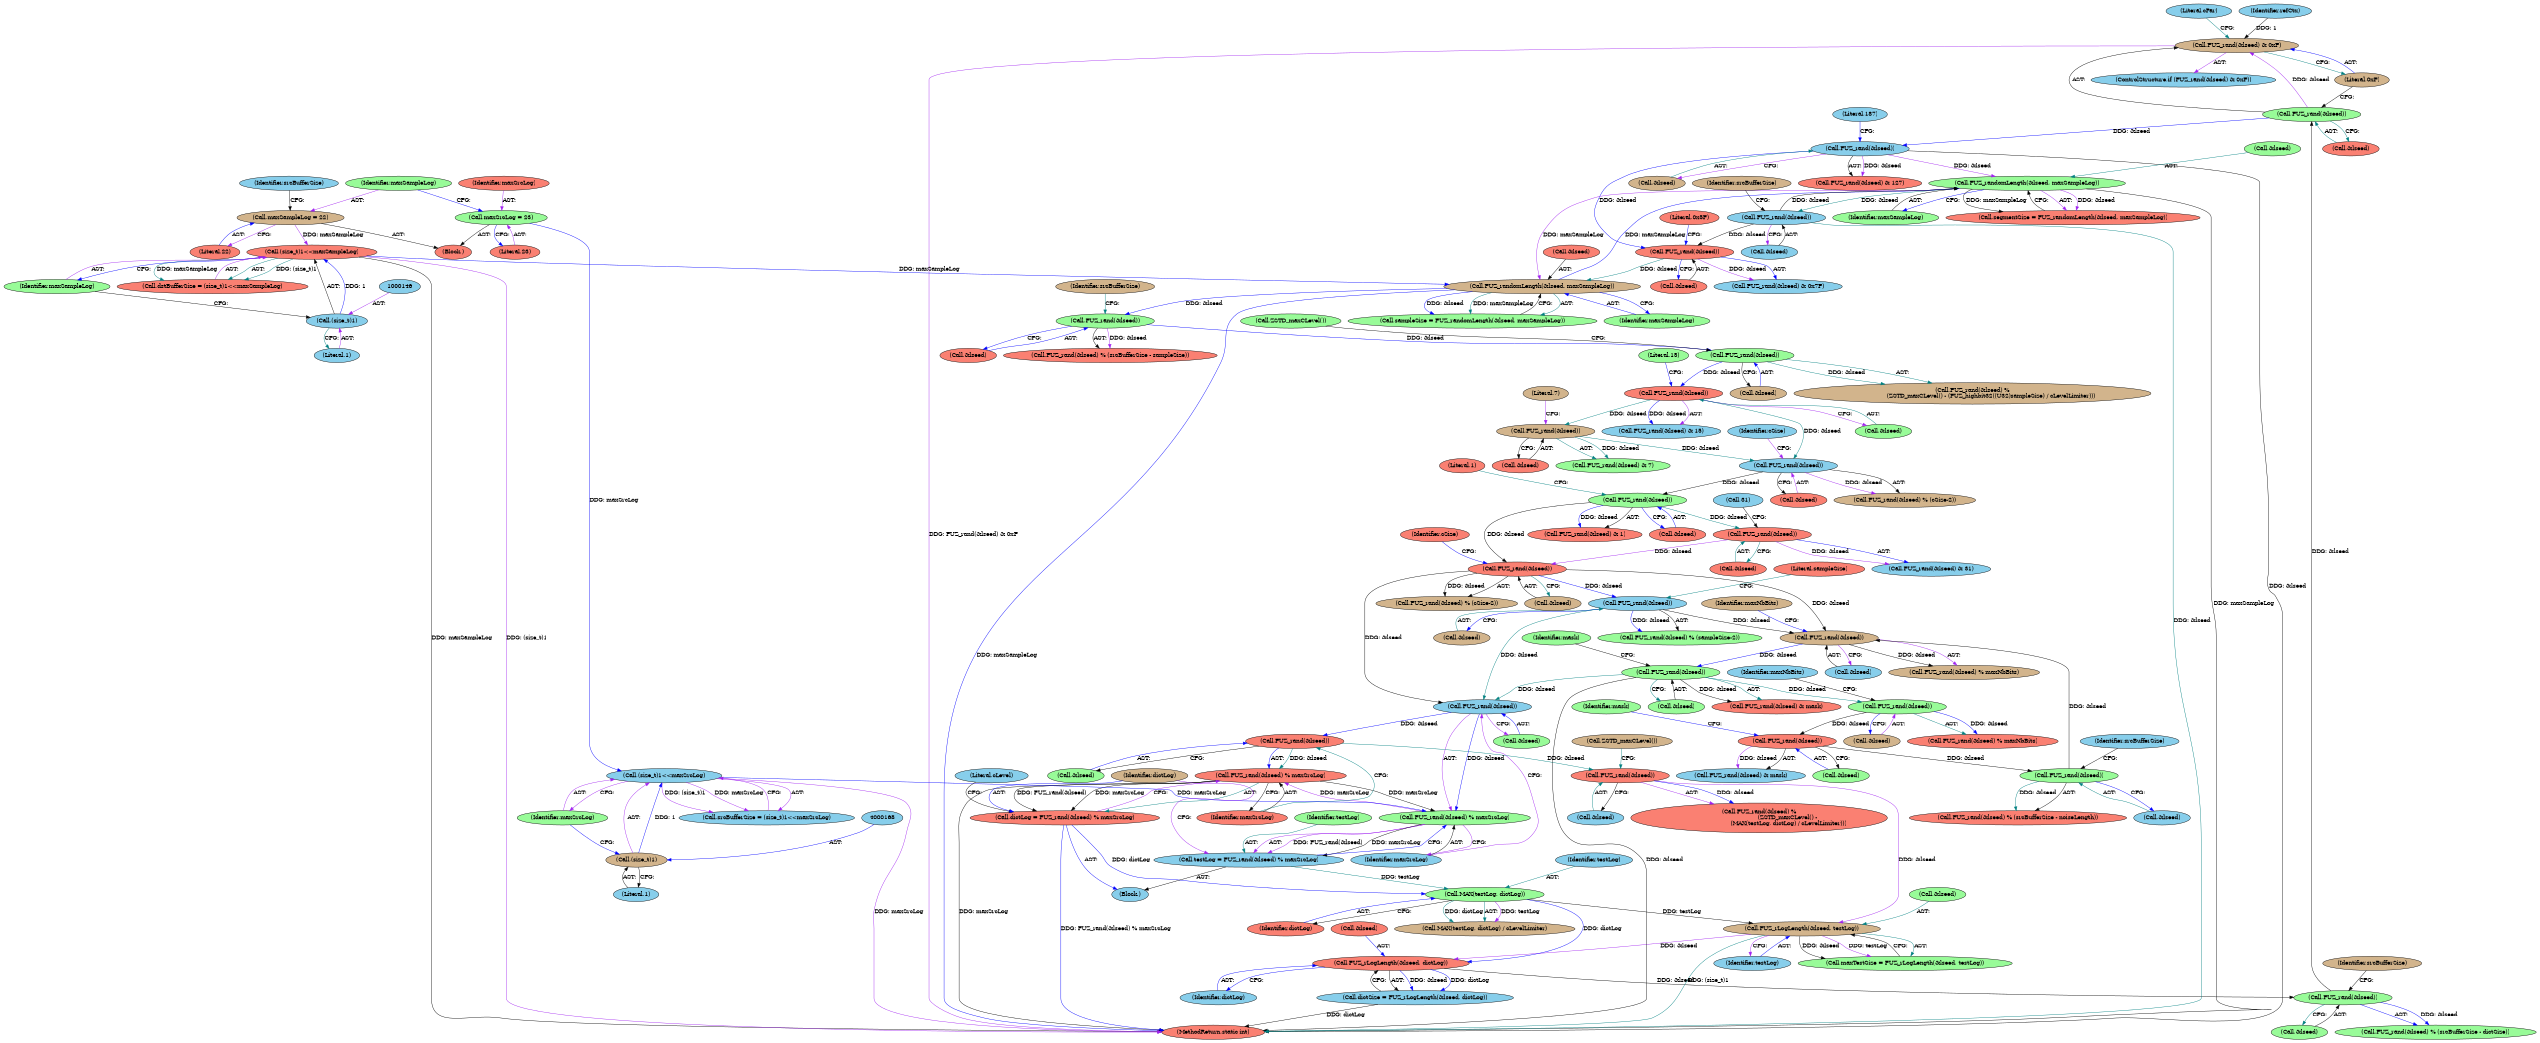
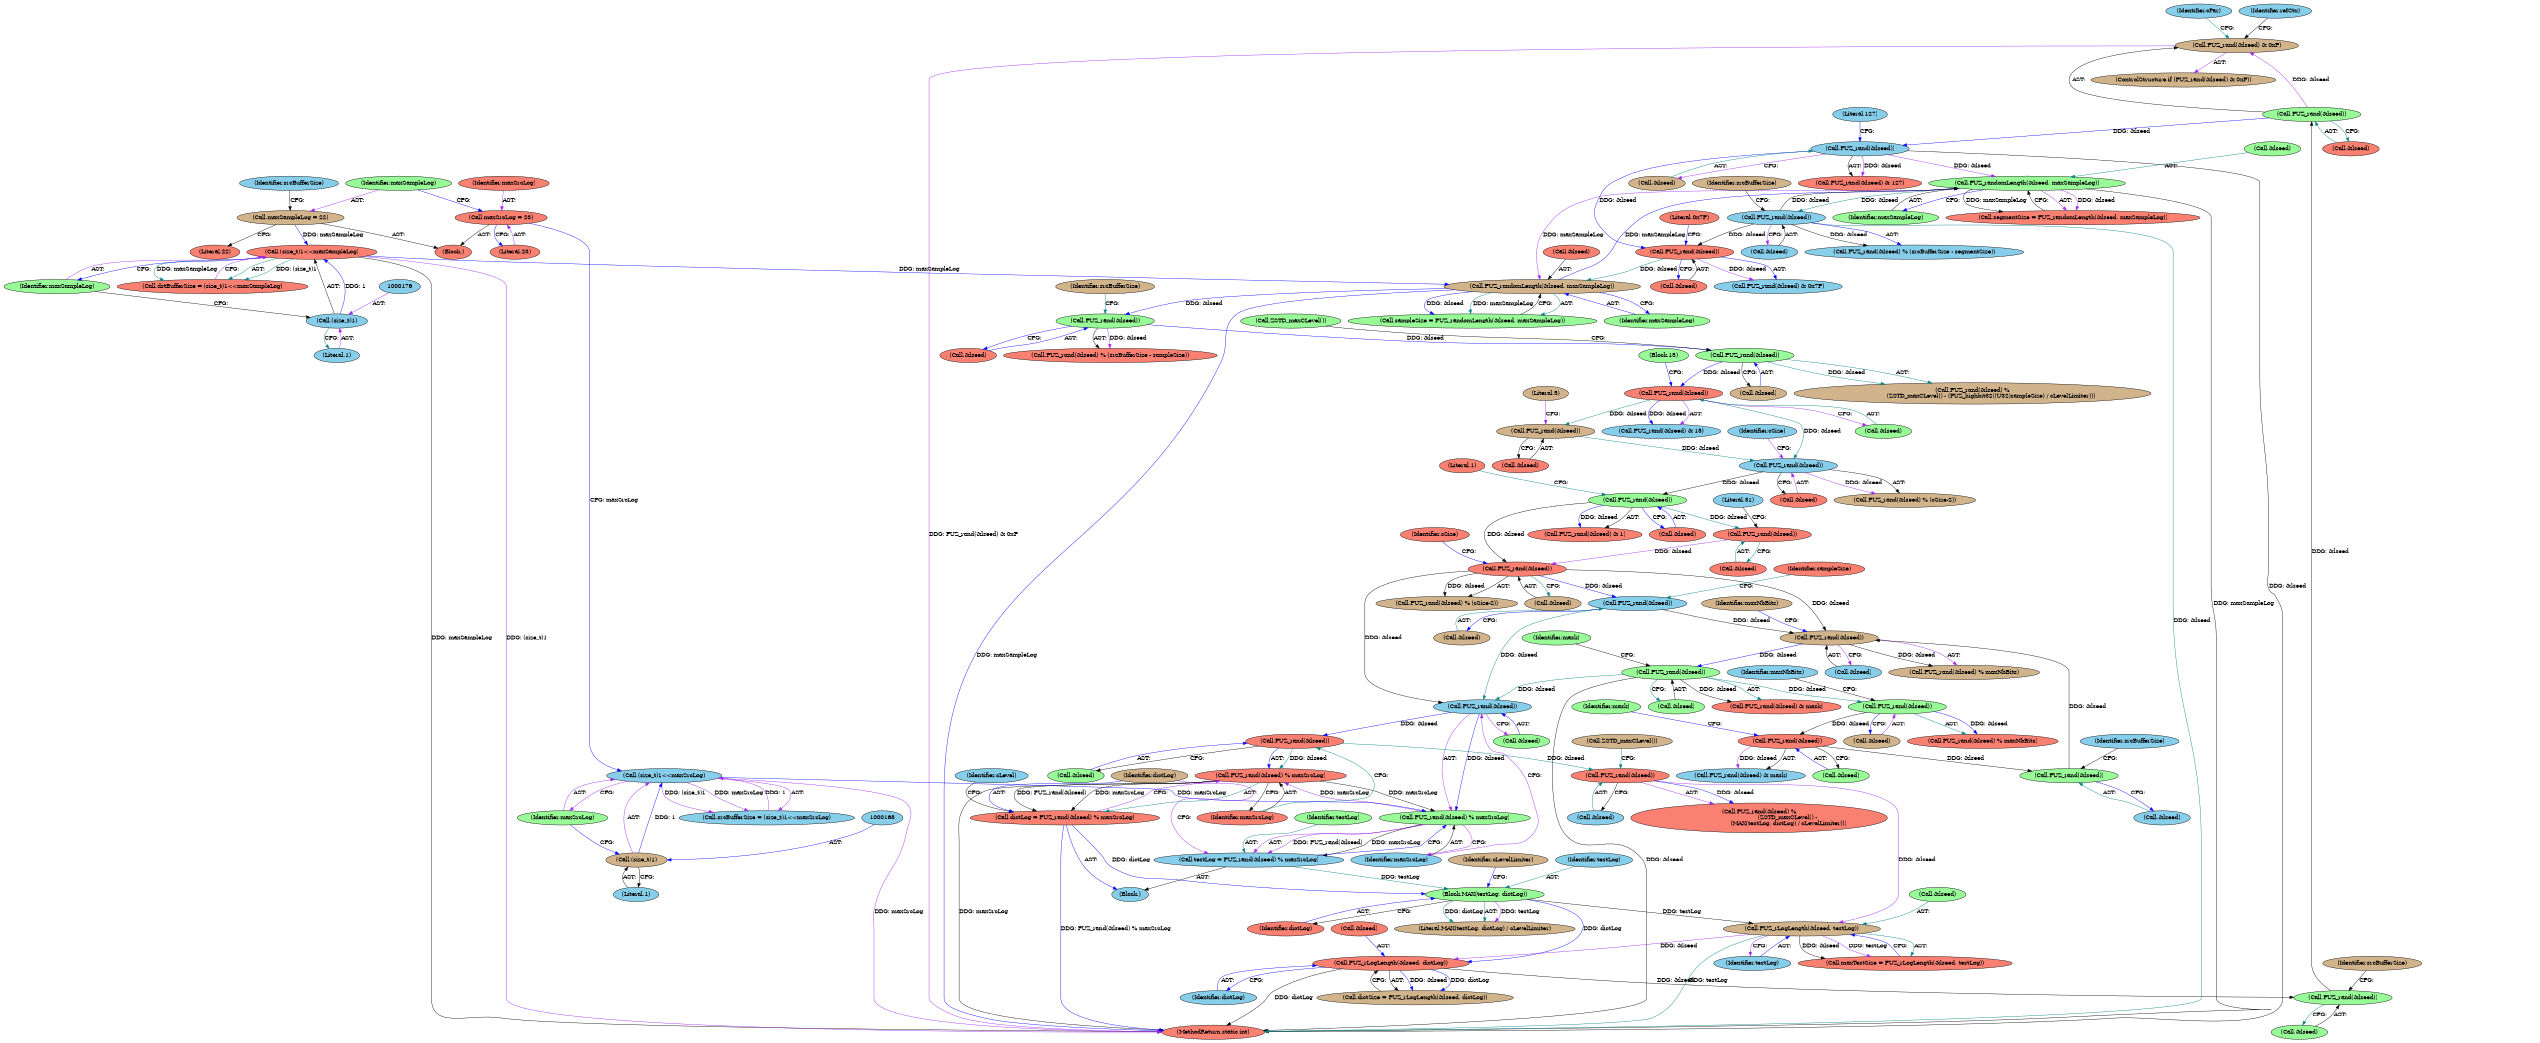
node "(Literal,cPar)": label "(Literal,cPar)" -> "(Identifier,cPar)"
edge "(Identifier,refCtx)" -> "(Call,FUZ_rand(&lseed) & 0xF)": label "DDG: 1" -> "CFG: "
node "(ControlStructure,if (FUZ_rand(&lseed) & 0xF))": fillcolor skyblue -> tan
node "(Literal,0xF)": removed
node "(Literal,187)": label "(Literal,187)" -> "(Literal,127)"
node "(Call,maxSrcLog = 23)": fillcolor palegreen -> salmon
node "(Literal,0x5F)": label "(Literal,0x5F)" -> "(Literal,0x7F)"
edge "(Literal,22)" -> "(Call,maxSampleLog = 22)": removed, label "AST:"
edge "(Call,maxSampleLog = 22)" -> "(Call,(size_t)1<<maxSampleLog)": color purple -> blue
edge "(Call,maxSampleLog = 22)" -> "(Literal,22)": color purple -> black
node "(Call,FUZ_rand(&lseed) % (srcBufferSize - segmentSize))": added
edge "(Call,dstBufferSize = (size_t)1<<maxSampleLog)" -> "(Call,(size_t)1<<maxSampleLog)": label "AST: " -> "CFG: "
node "1000146": label "1000146" -> "1000176"
node "(Literal,15)": label "(Literal,15)" -> "(Block,15)"
node "(Literal,7)": label "(Literal,7)" -> "(Literal,5)"
node "(Call,FUZ_rand(&lseed) & 7)": removed
edge "(Call,maxSrcLog = 23)" -> "(Call,(size_t)1<<maxSrcLog)": label "DDG: maxSrcLog" -> "CFG: maxSrcLog"
node "(Call,31)": label "(Call,31)" -> "(Literal,31)"
node "(Literal,sampleSize)": label "(Literal,sampleSize)" -> "(Identifier,sampleSize)"
node "(Call,FUZ_rand(&lseed) & 31)": removed
node "(Call,FUZ_rand(&lseed) % (sampleSize-2))": removed
node "(Literal,cLevel)": label "(Literal,cLevel)" -> "(Identifier,cLevel)"
edge "(Call,srcBufferSize = (size_t)1<<maxSrcLog)" -> "(Call,(size_t)1<<maxSrcLog)": label "CFG: " -> "DDG: 1"
node "4000168": label "4000168" -> "1000168"
node "(Call,FUZ_rand(&lseed) % (srcBufferSize - noiseLength))": removed
node "(Identifier,cLevelLimiter)": added
node "(Call,MAX(testLog, dictLog))": label "(Call,MAX(testLog, dictLog))" -> "(Block,MAX(testLog, dictLog))"
node "(Call,MAX(testLog, dictLog) / cLevelLimiter)": label "(Call,MAX(testLog, dictLog) / cLevelLimiter)" -> "(Literal,MAX(testLog, dictLog) / cLevelLimiter)"
edge "(Call,maxTestSize = FUZ_rLogLength(&lseed, testLog))" -> "(Call,FUZ_rLogLength(&lseed, testLog))": color black -> blue
node "(Call,maxTestSize = FUZ_rLogLength(&lseed, testLog))": fillcolor palegreen -> salmon
edge "(Call,FUZ_rLogLength(&lseed, testLog))" -> "(MethodReturn,static int)": label "DDG: (size_t)1" -> "DDG: testLog"
node "(Call,dictSize = FUZ_rLogLength(&lseed, dictLog))": fillcolor skyblue -> tan
edge "(Call,dictSize = FUZ_rLogLength(&lseed, dictLog))" -> "(MethodReturn,static int)": now "(Call,FUZ_rLogLength(&lseed, dictLog))" -> "(MethodReturn,static int)"
node "(Call,FUZ_rand(&lseed) % (srcBufferSize - dictSize))": removed
